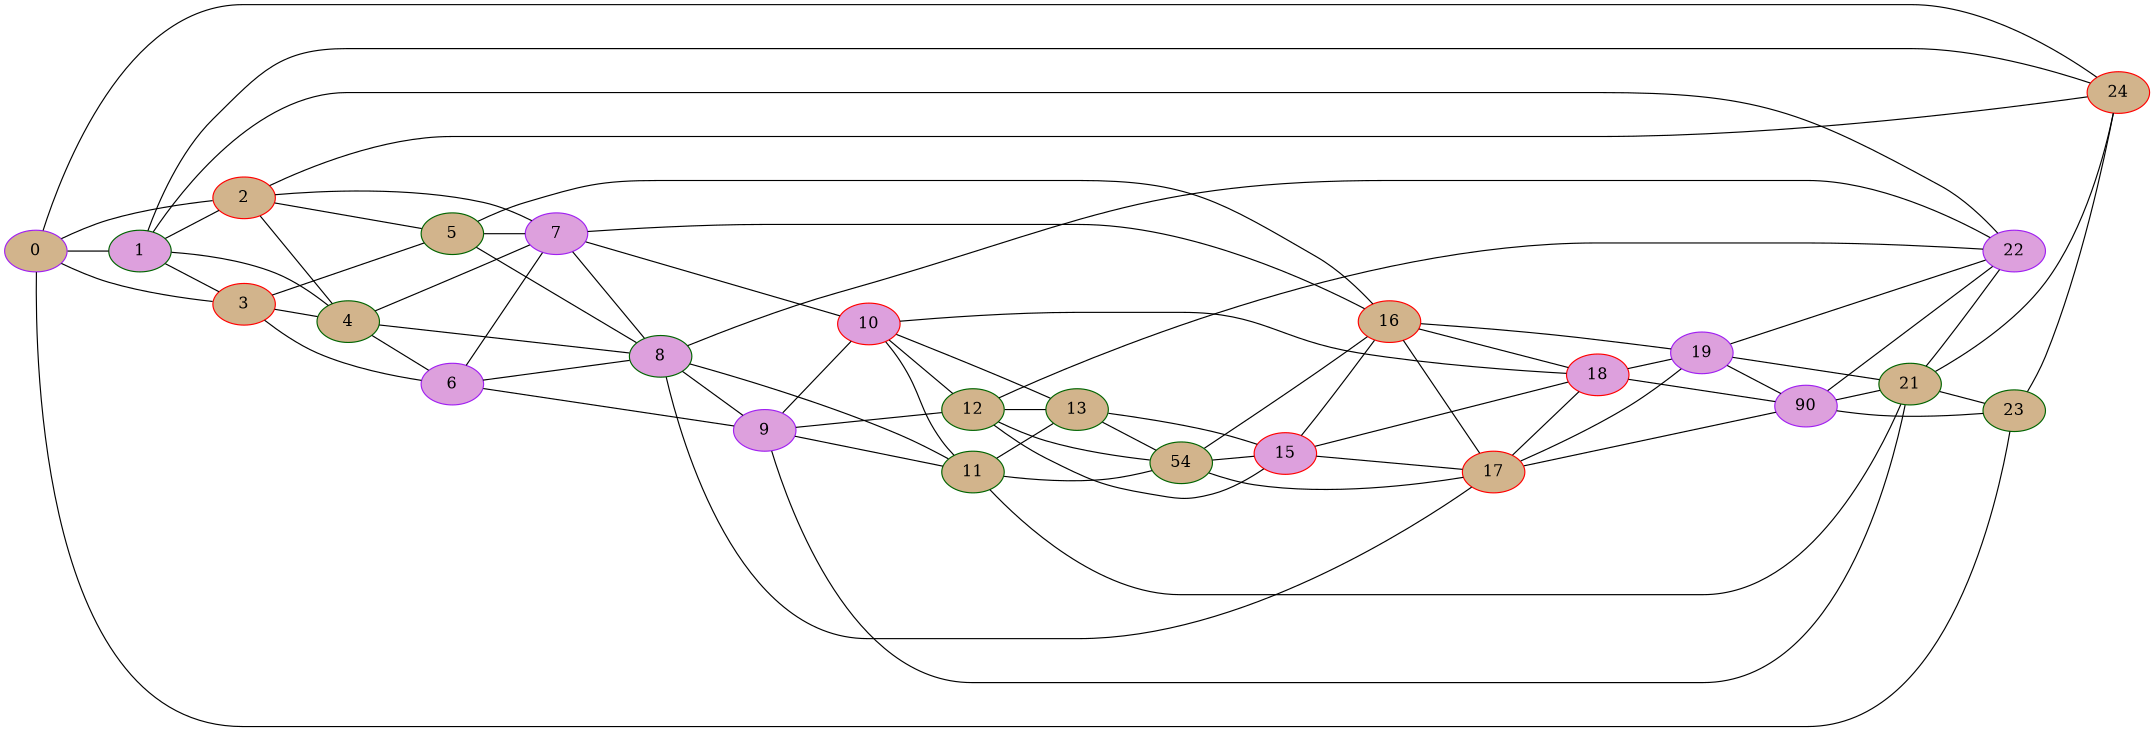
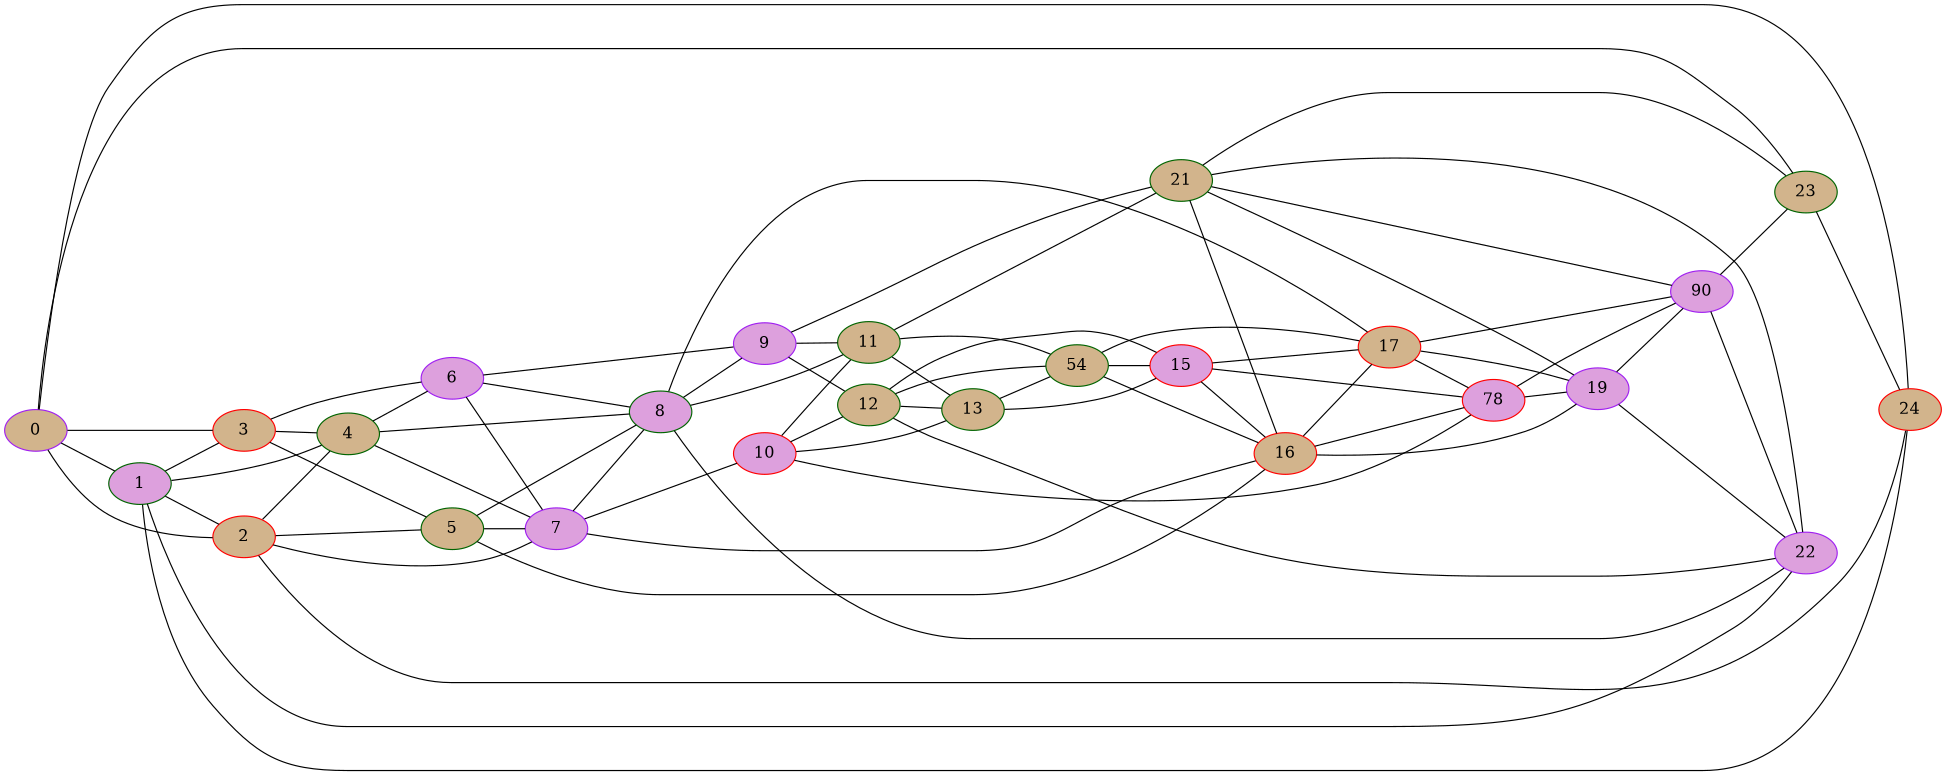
edge "24" -- "21": now "16" -- "21"
node "18": label "18" -> "78"
edge "10" -- "9": removed
